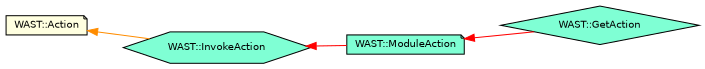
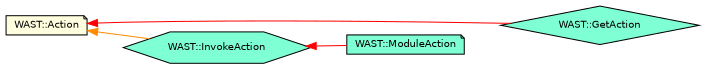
edge "WAST::GetAction" -> "WAST::ModuleAction": now "WAST::GetAction" -> "WAST::Action"
